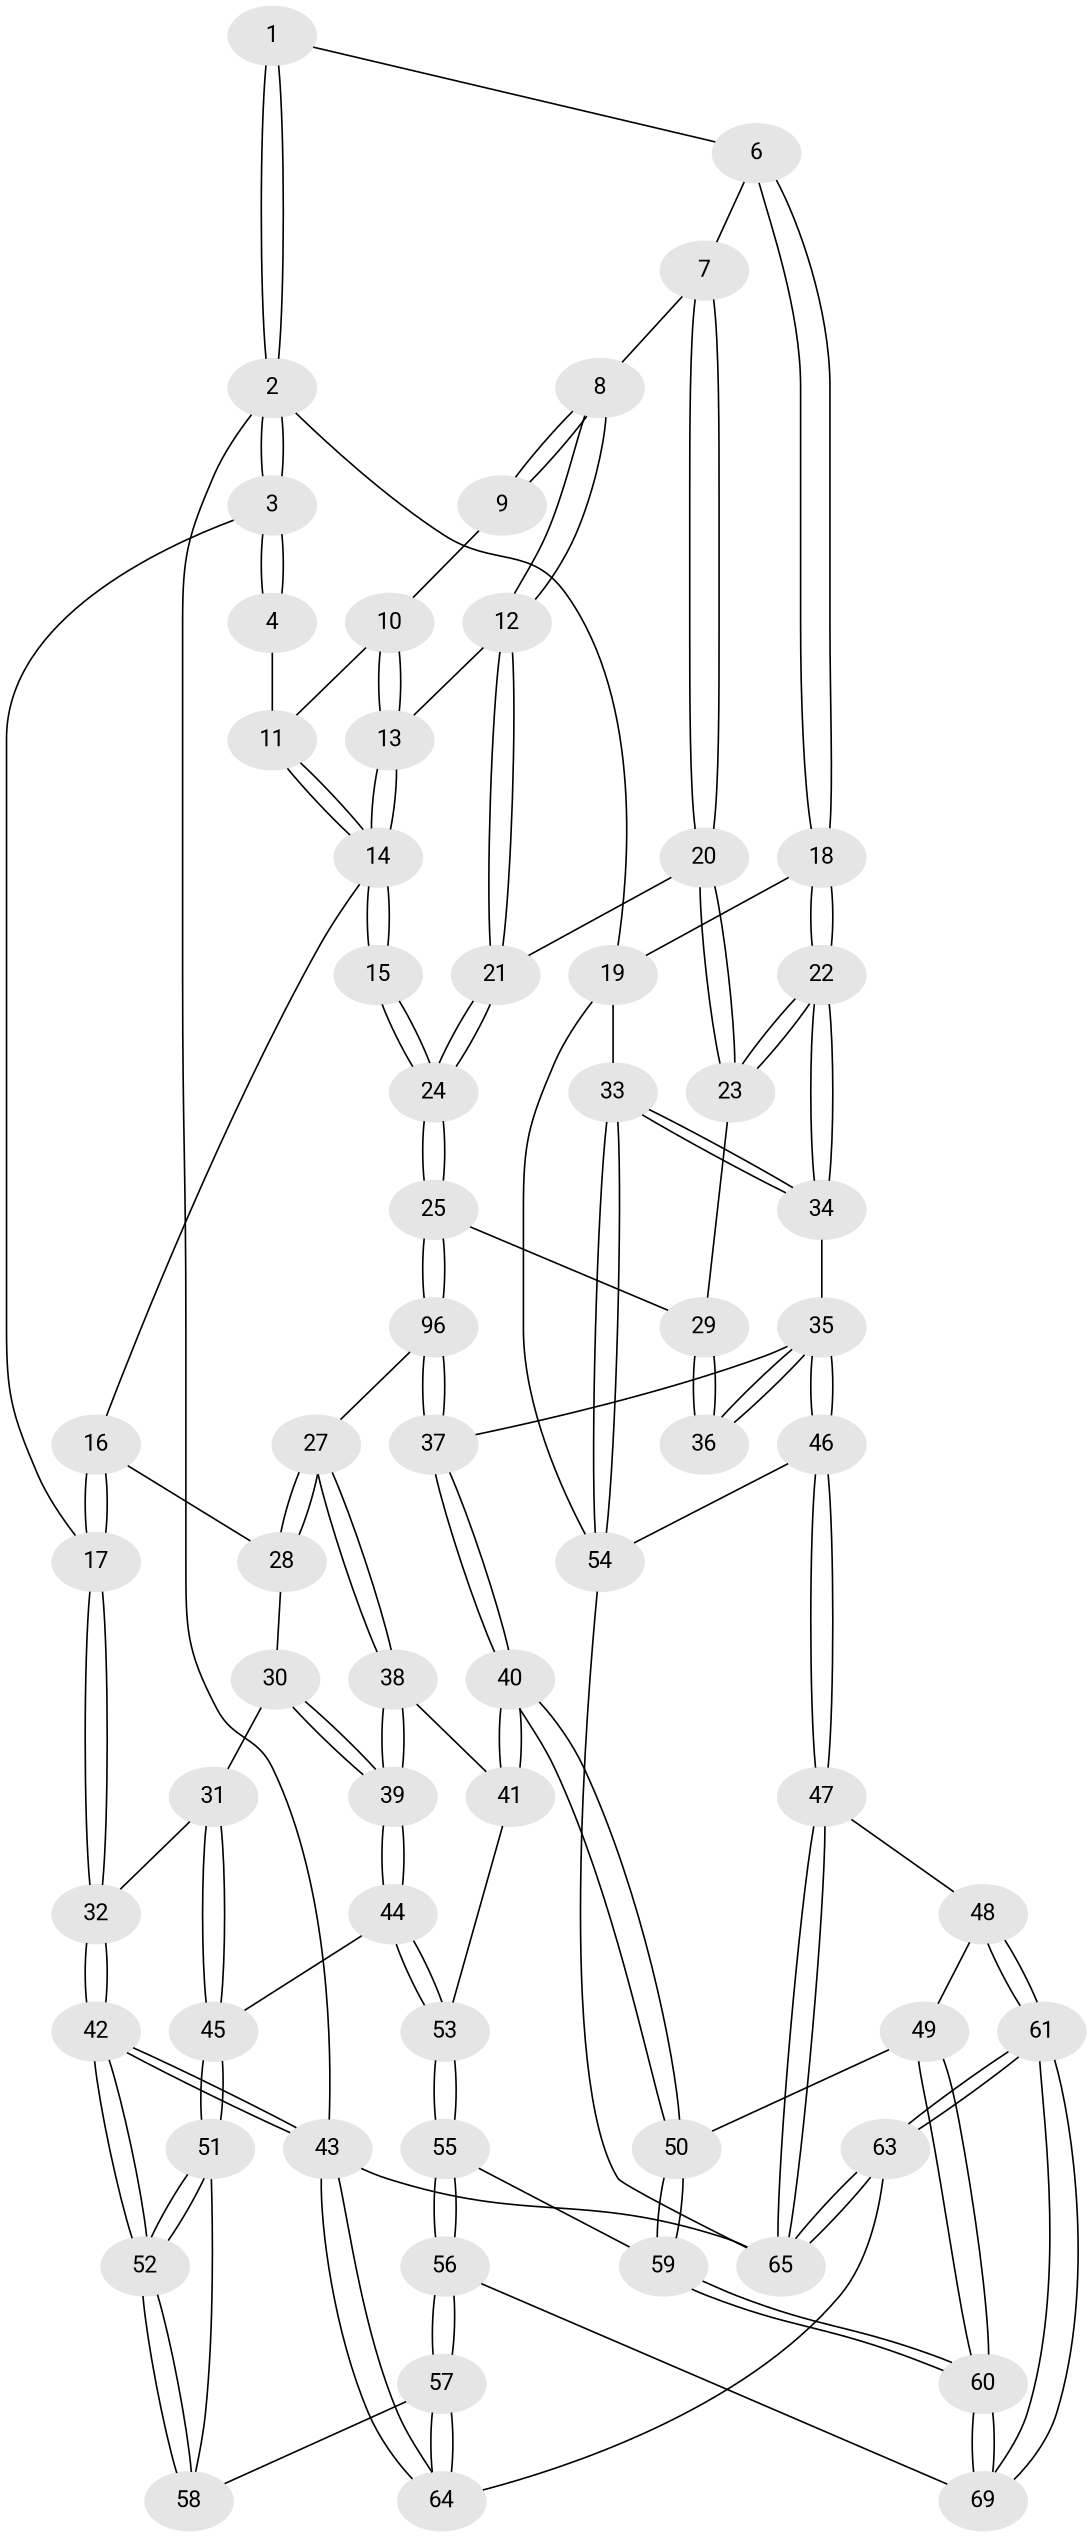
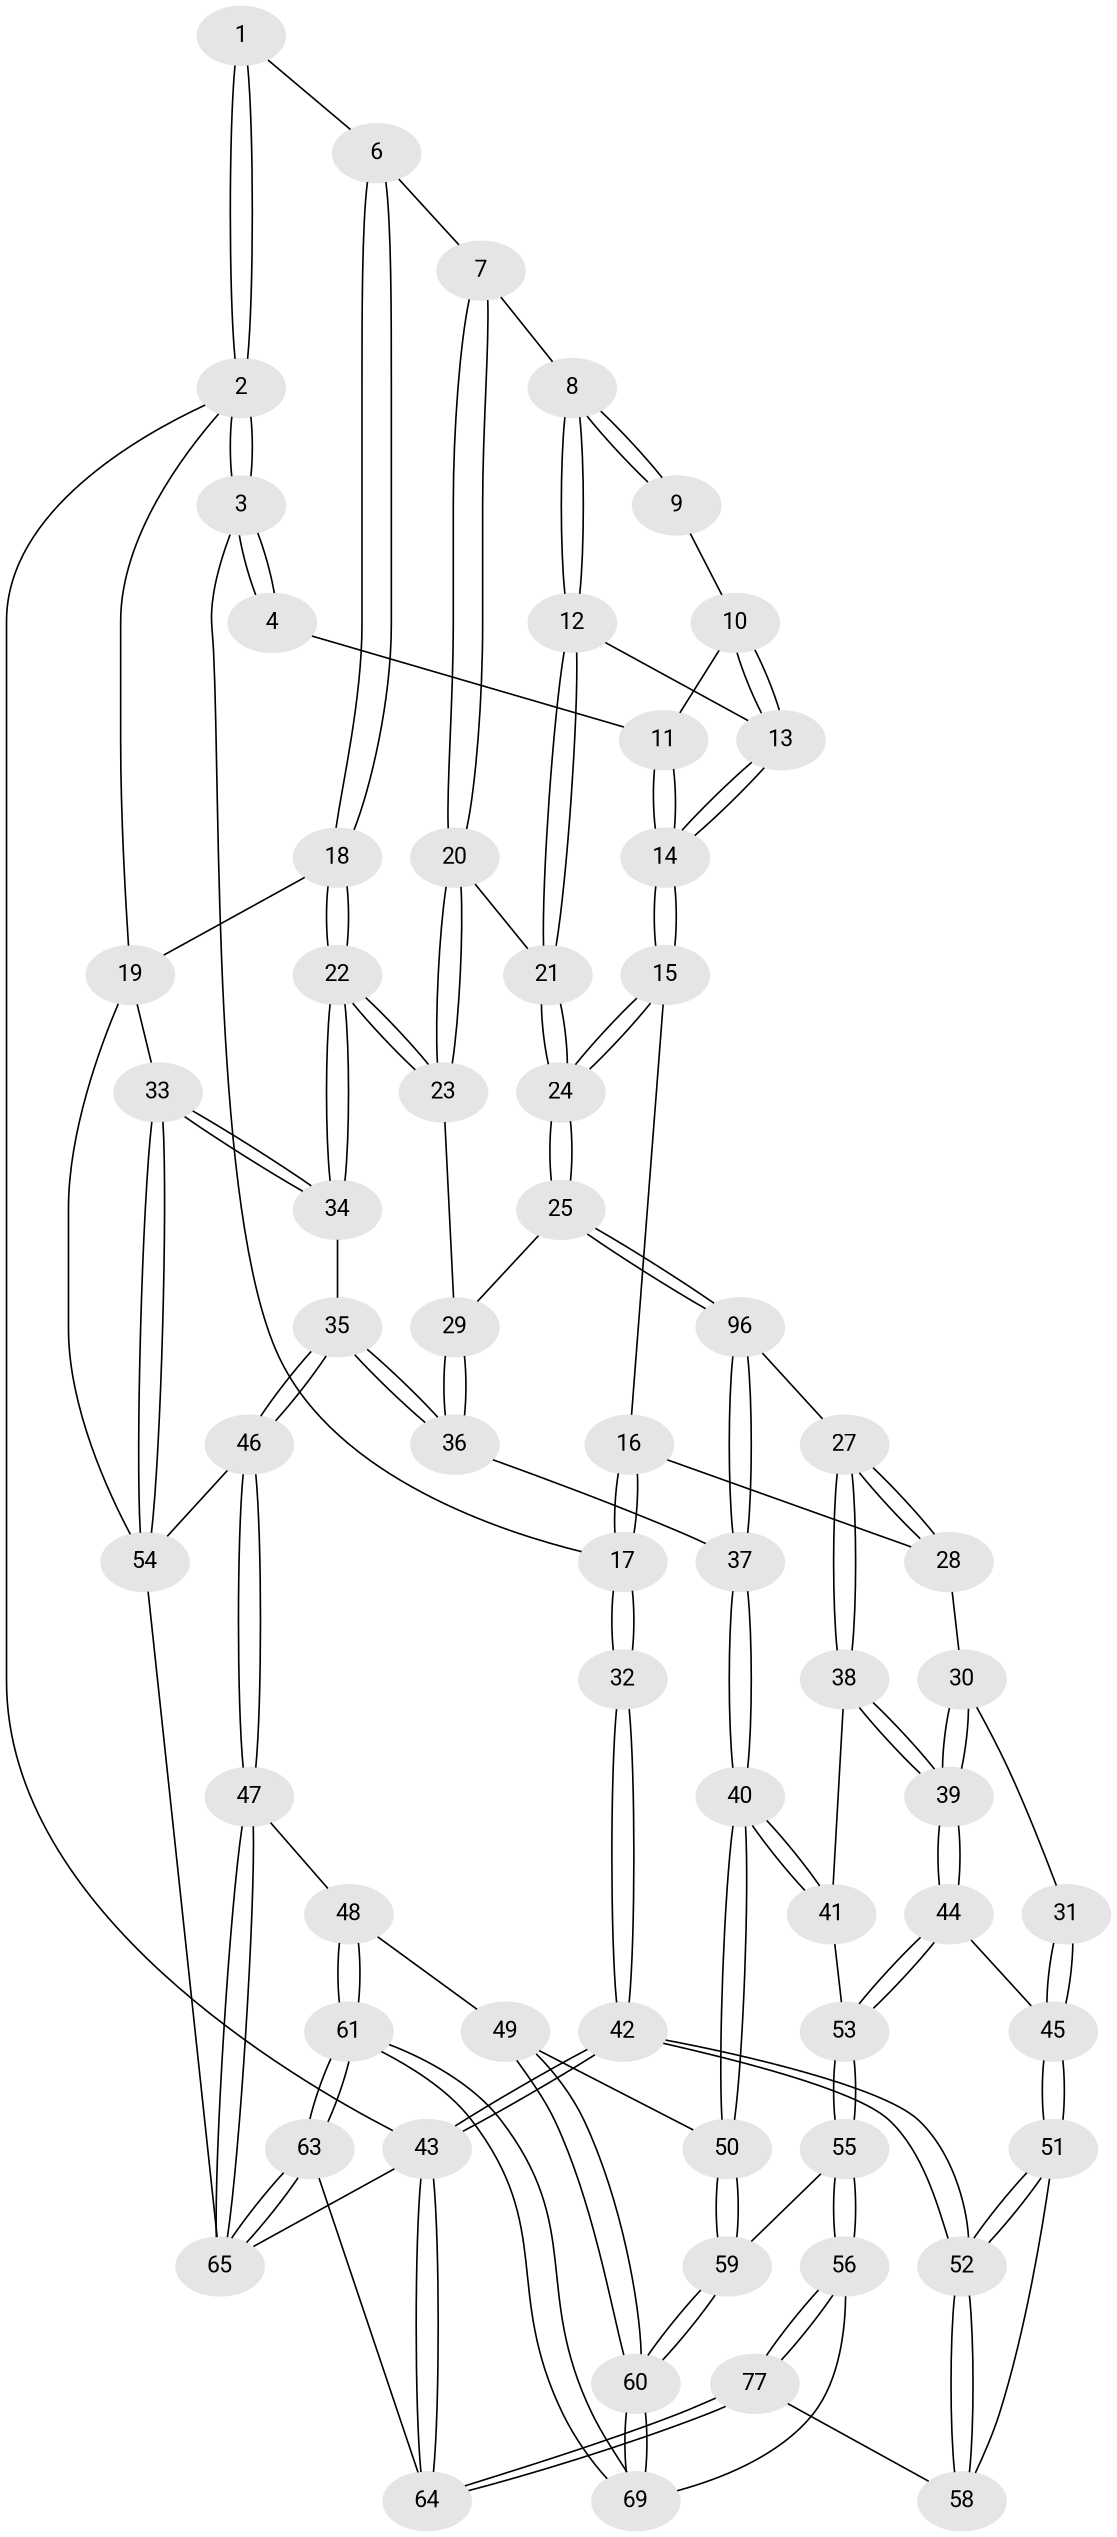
edge "14" -- "16": now "15" -- "16"
edge "35" -- "37": now "36" -- "37"
edge "31" -- "32": removed
node "57": label "57" -> "77"
